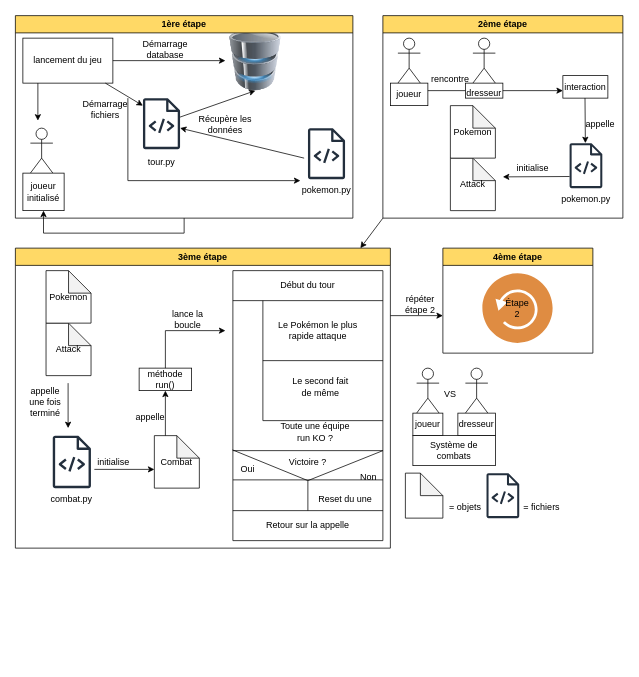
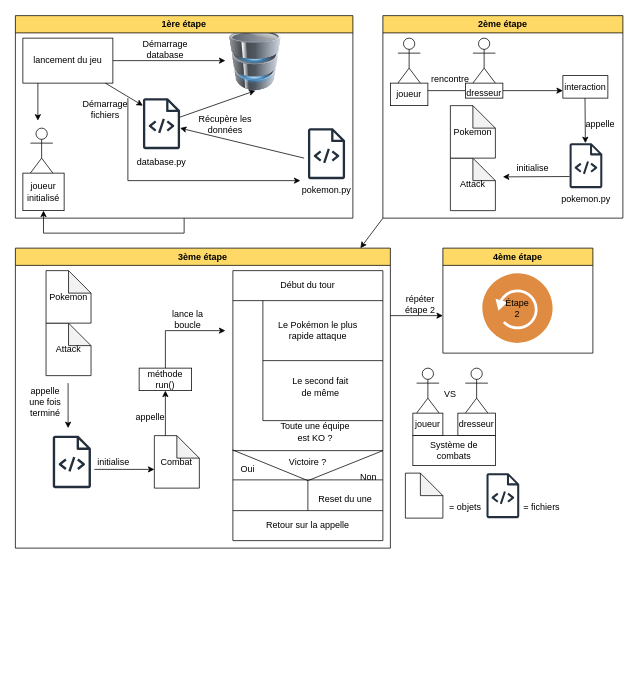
node "tour.py": label "tour.py" -> "database.py"
node "Toute une équipe run KO ?": label "Toute une équipe run KO ?" -> "Toute une équipe est KO ?"
node "combat.py": removed
